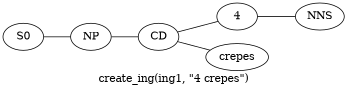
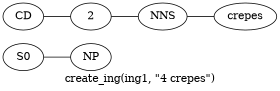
node "4": label "4" -> "2"
edge "NP" -- "CD": removed
edge "CD" -- "crepes": now "NNS" -- "crepes"
